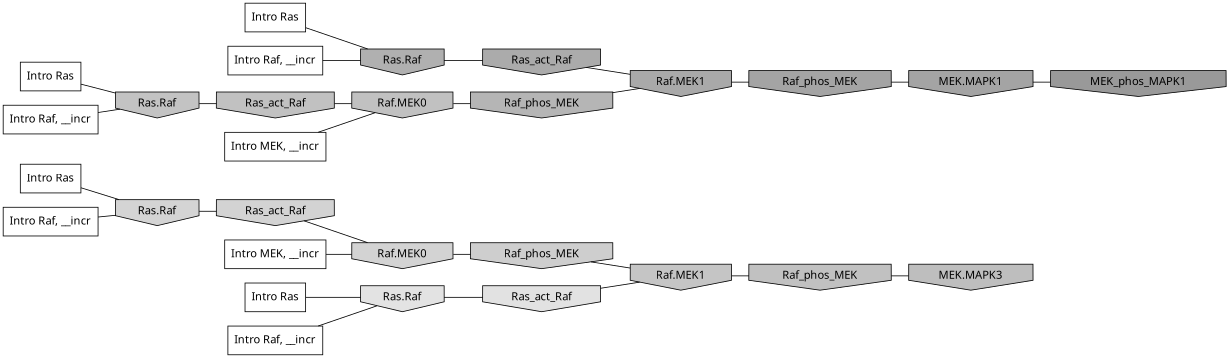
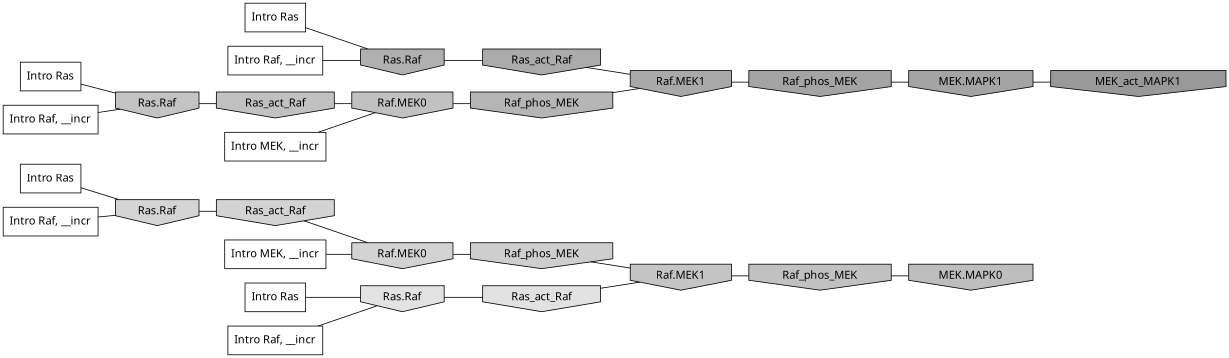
node "MEK_phos_MAPK1": label "MEK_phos_MAPK1" -> "MEK_act_MAPK1"
node "MEK.MAPK3": label "MEK.MAPK3" -> "MEK.MAPK0"
